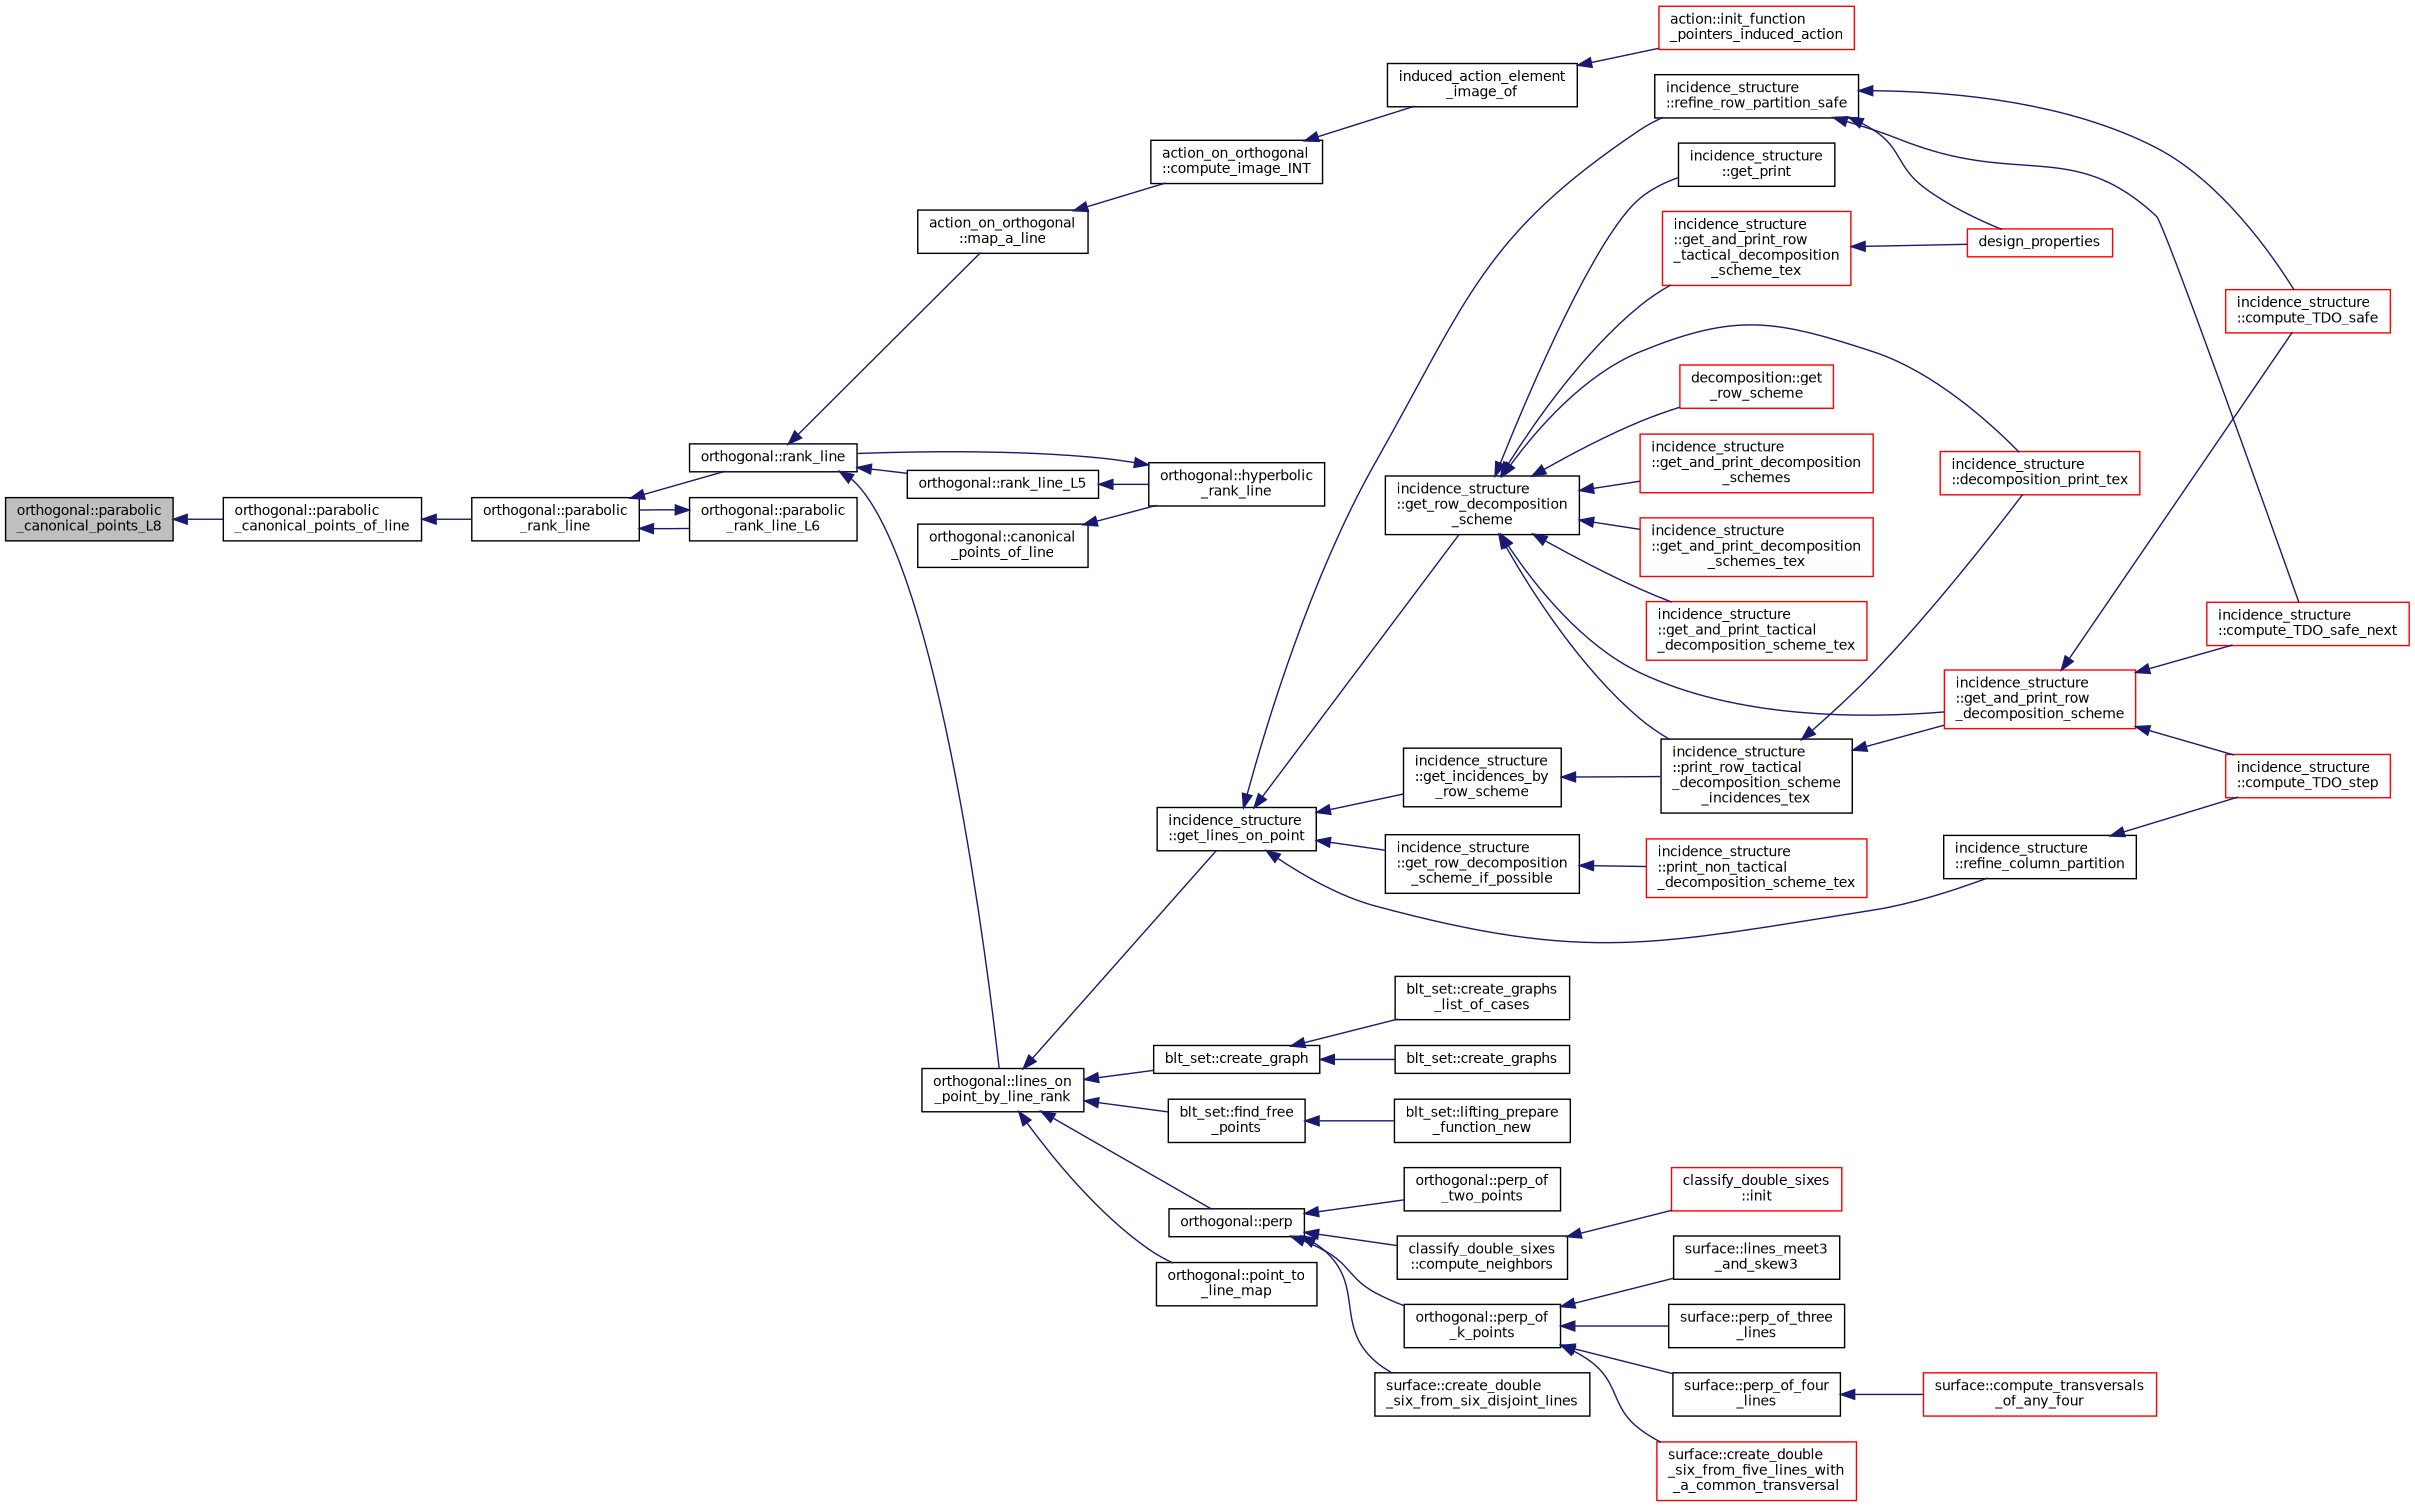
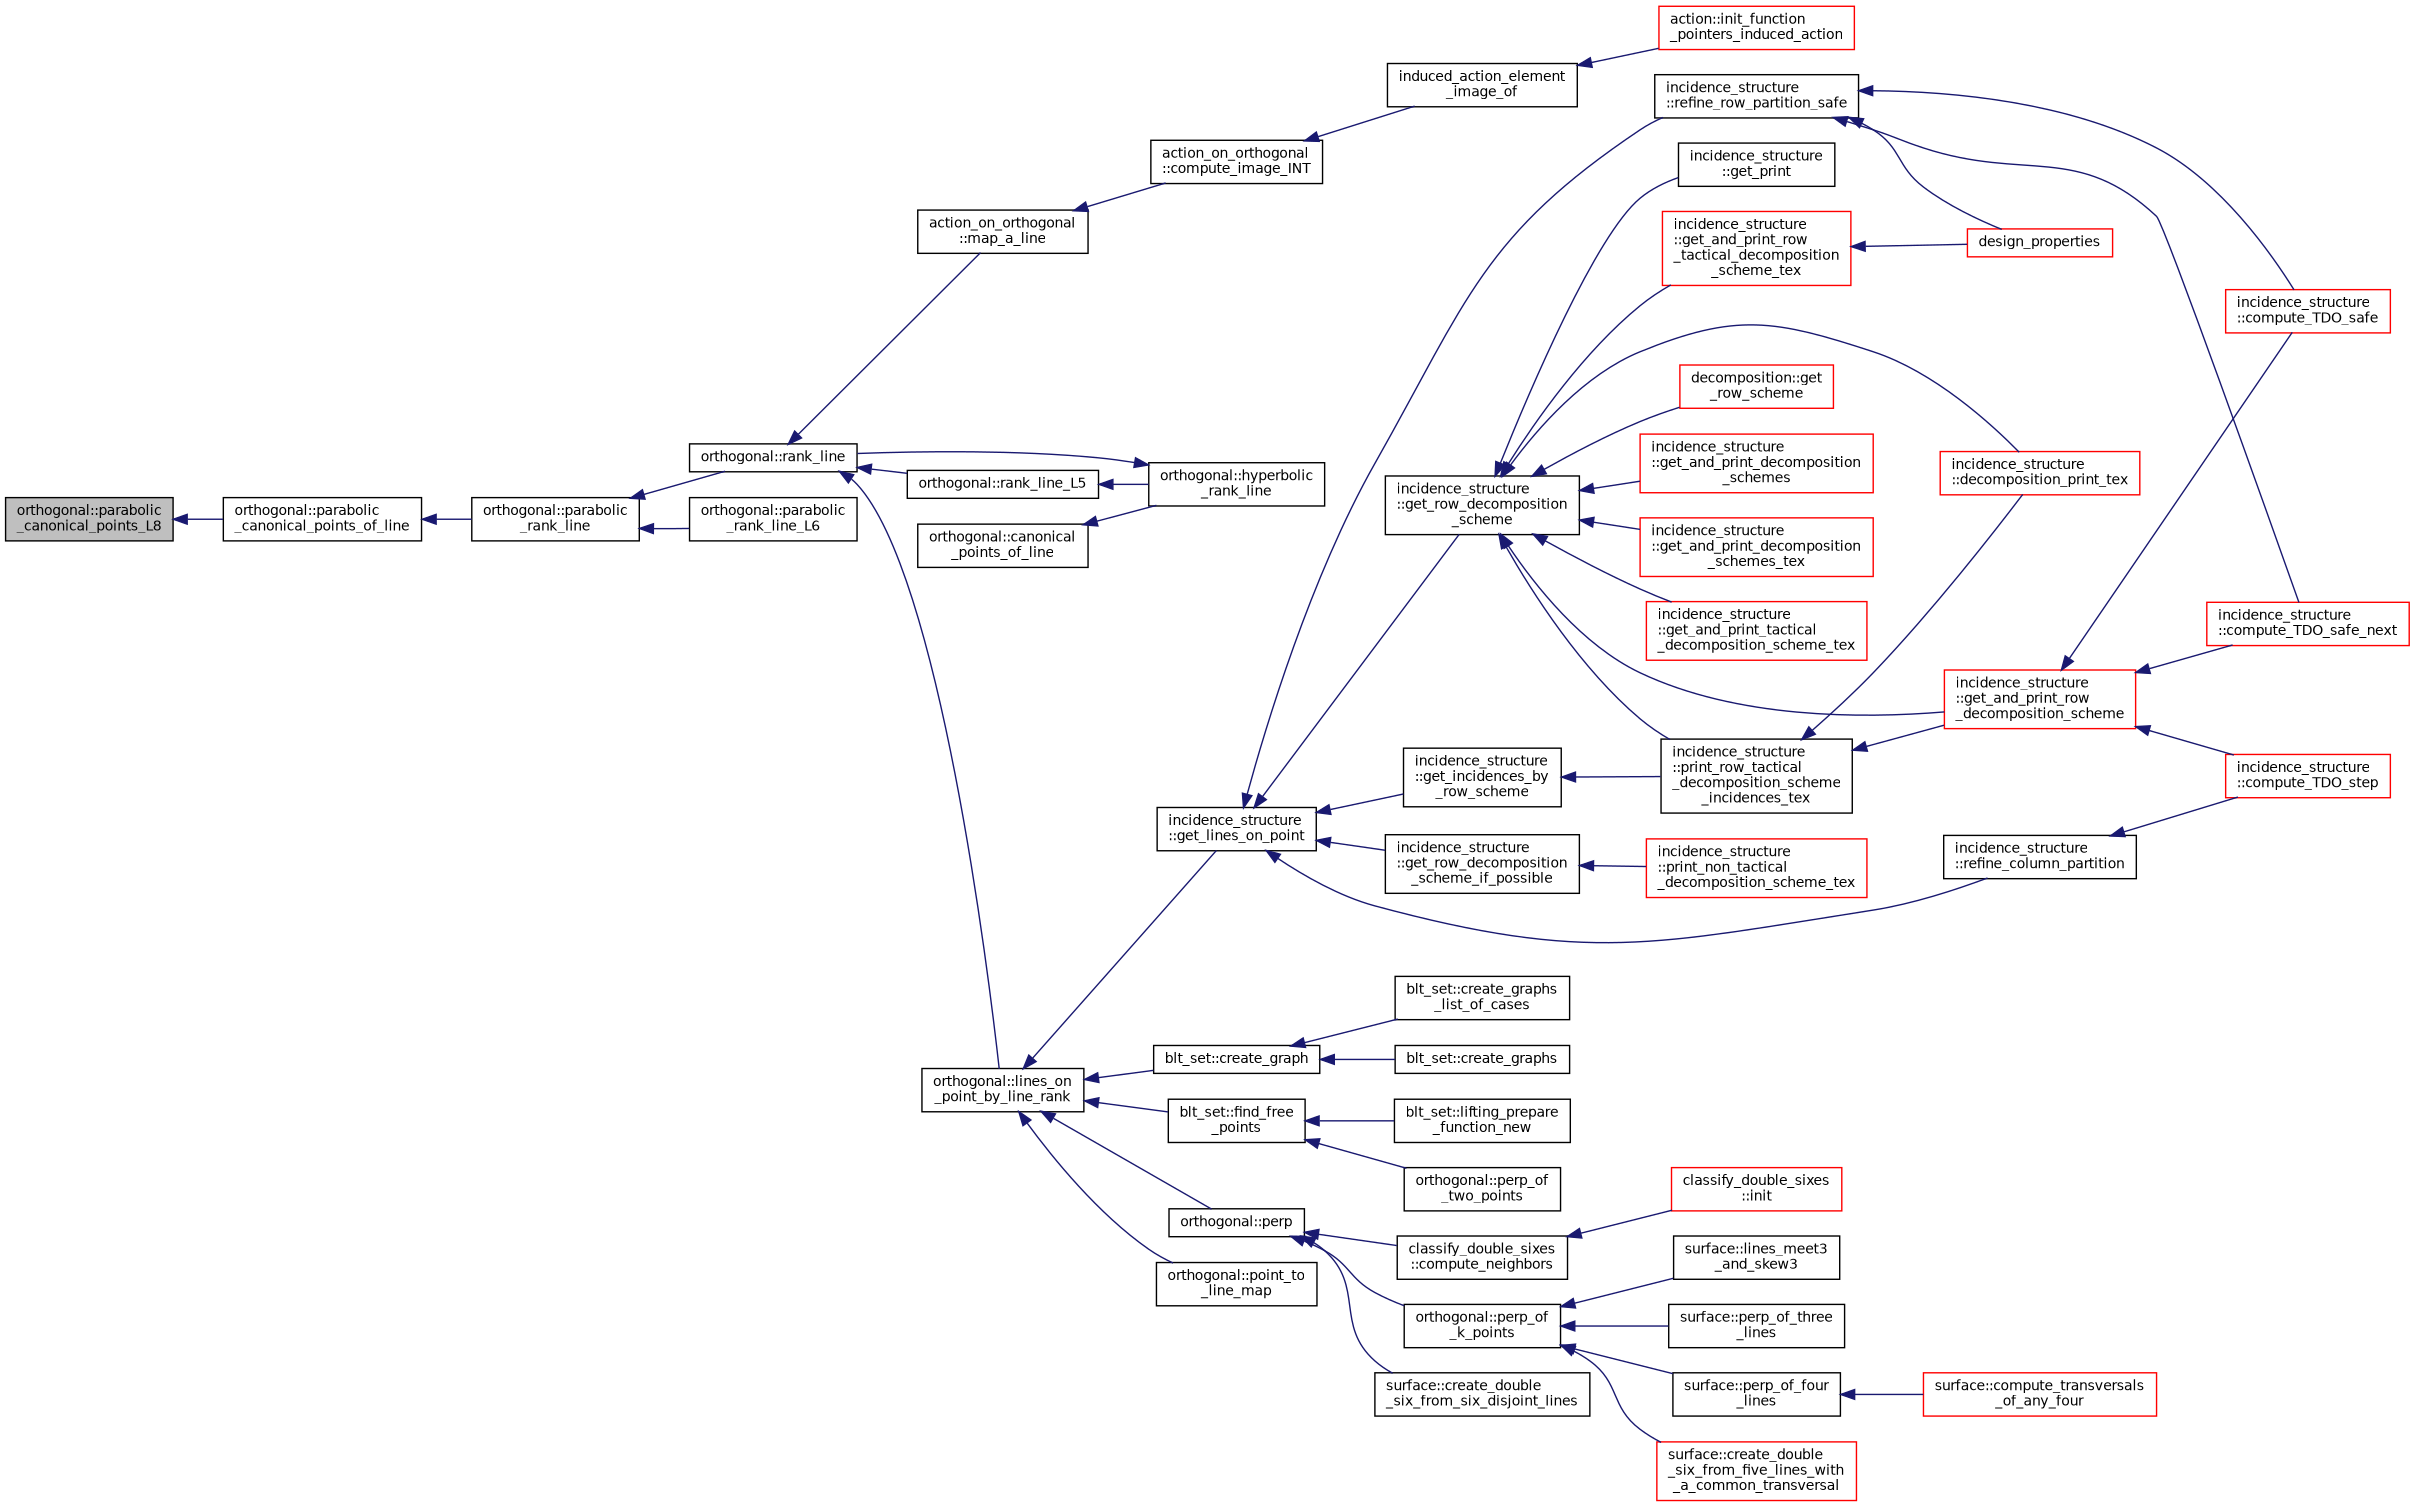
edge "orthogonal::parabolic _rank_line" -> "orthogonal::parabolic _rank_line_L6": removed
edge "orthogonal::perp_of _two_points" -> "orthogonal::perp": now "orthogonal::perp_of _two_points" -> "blt_set::find_free _points"
